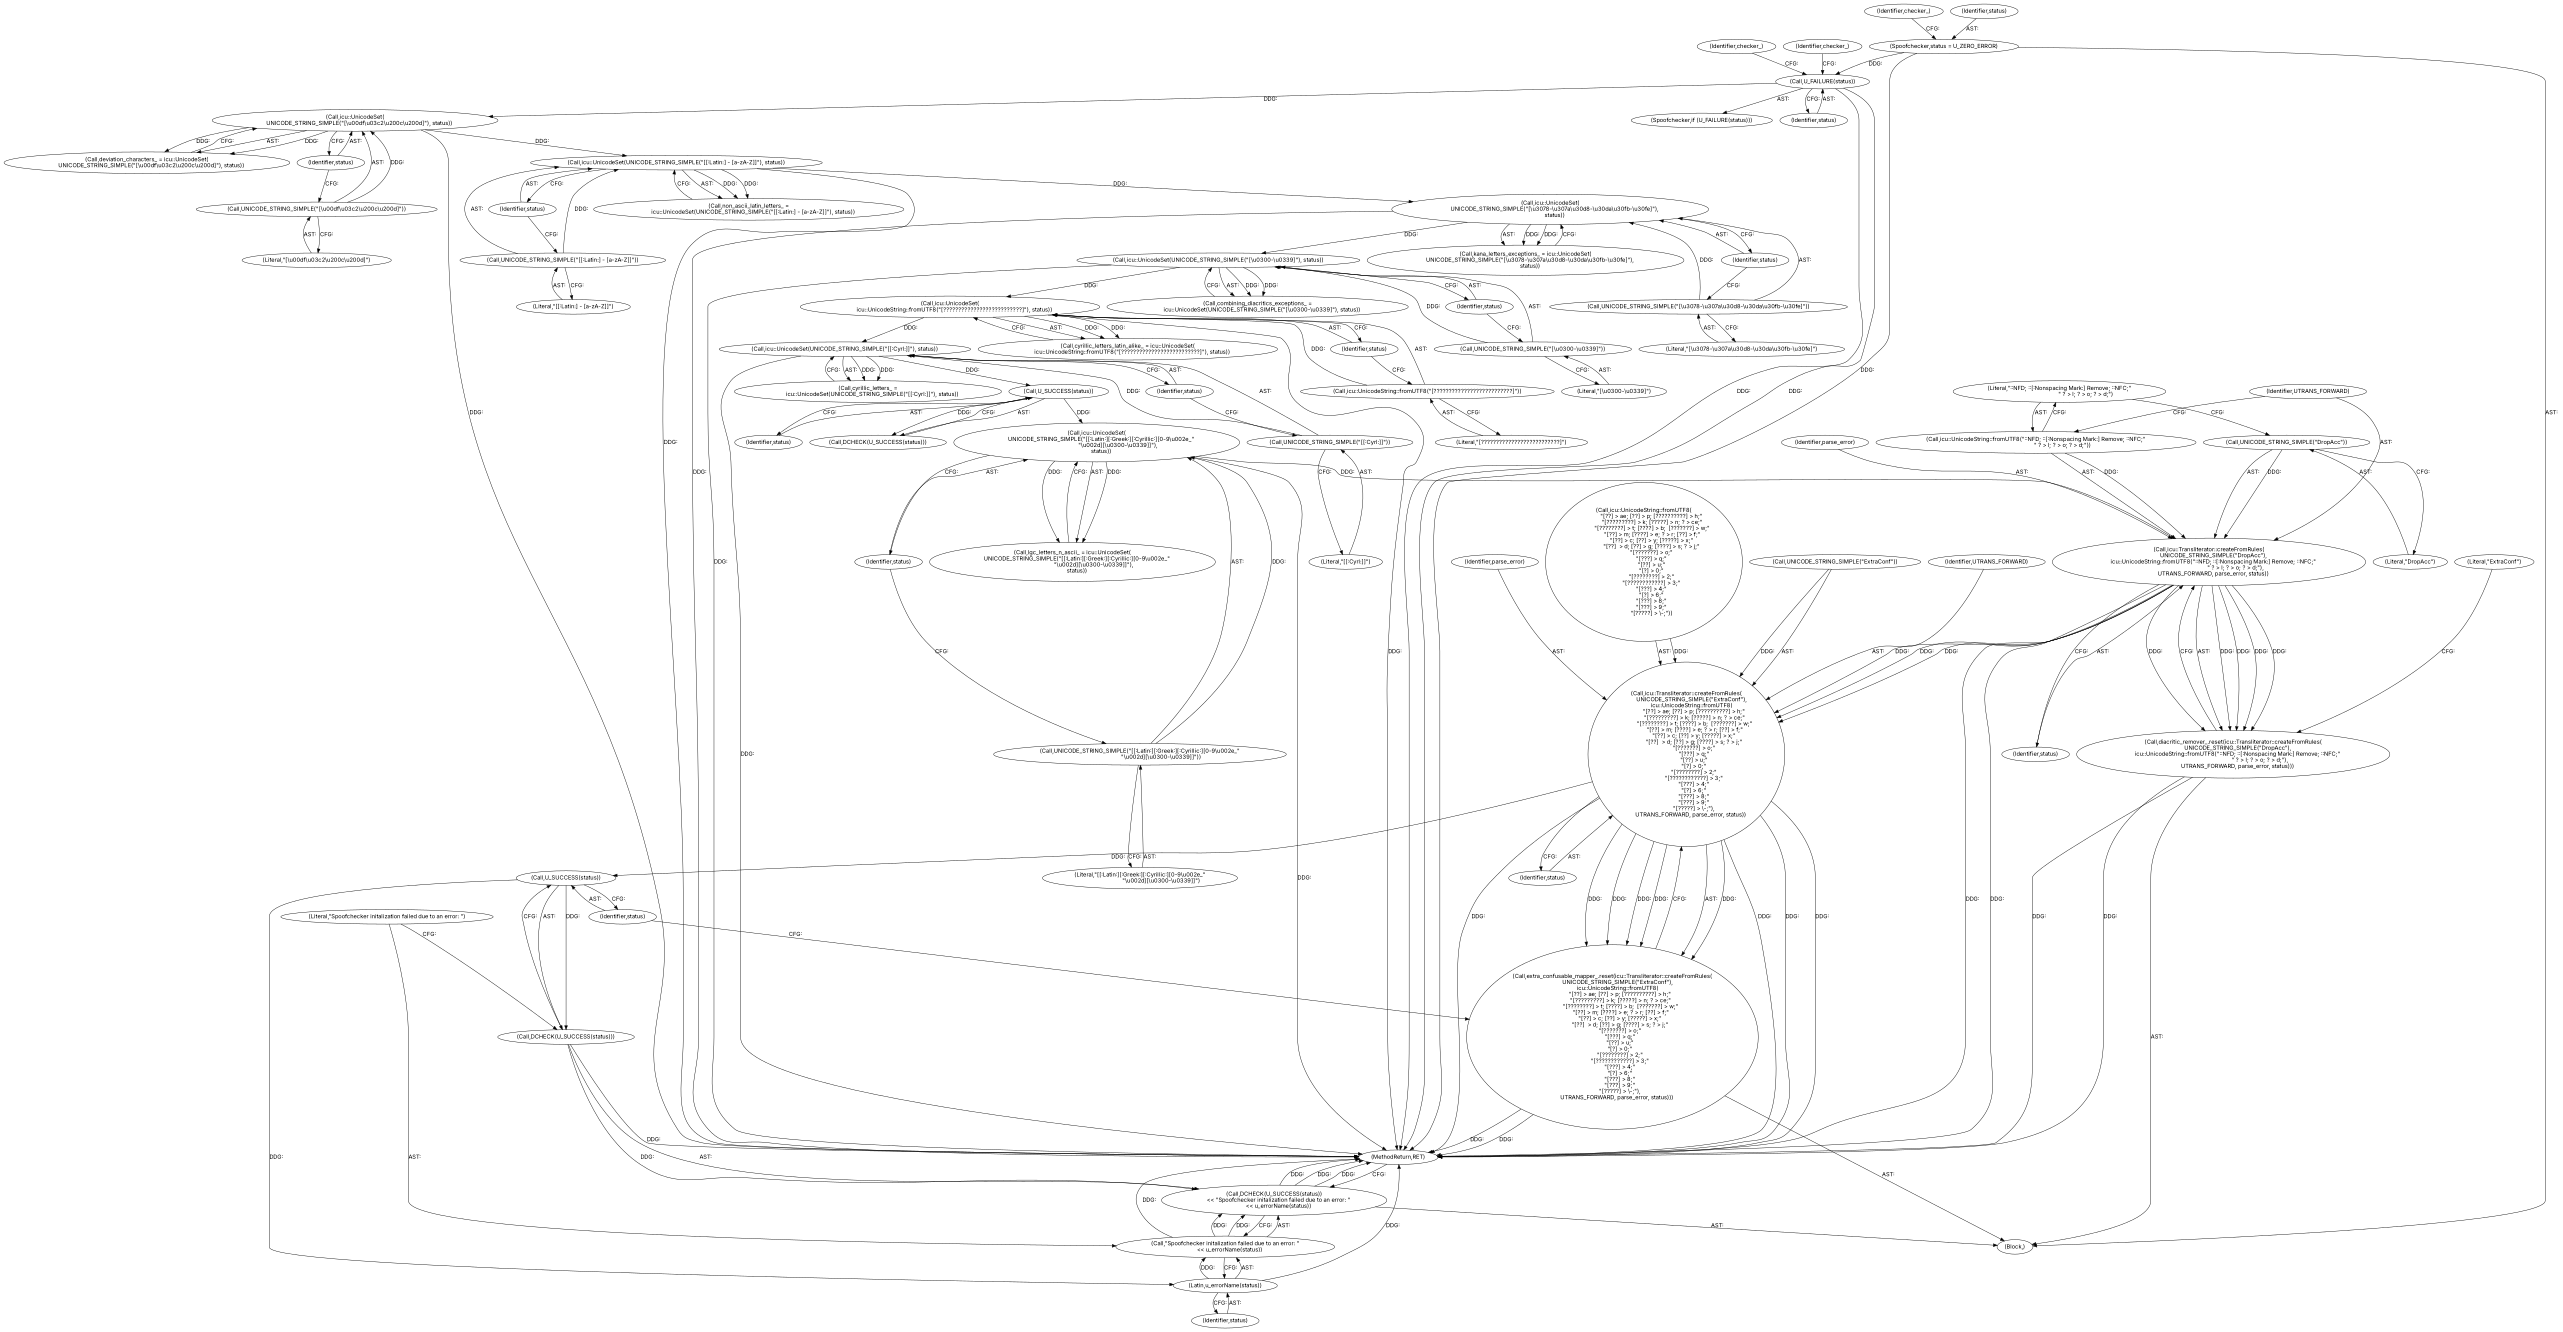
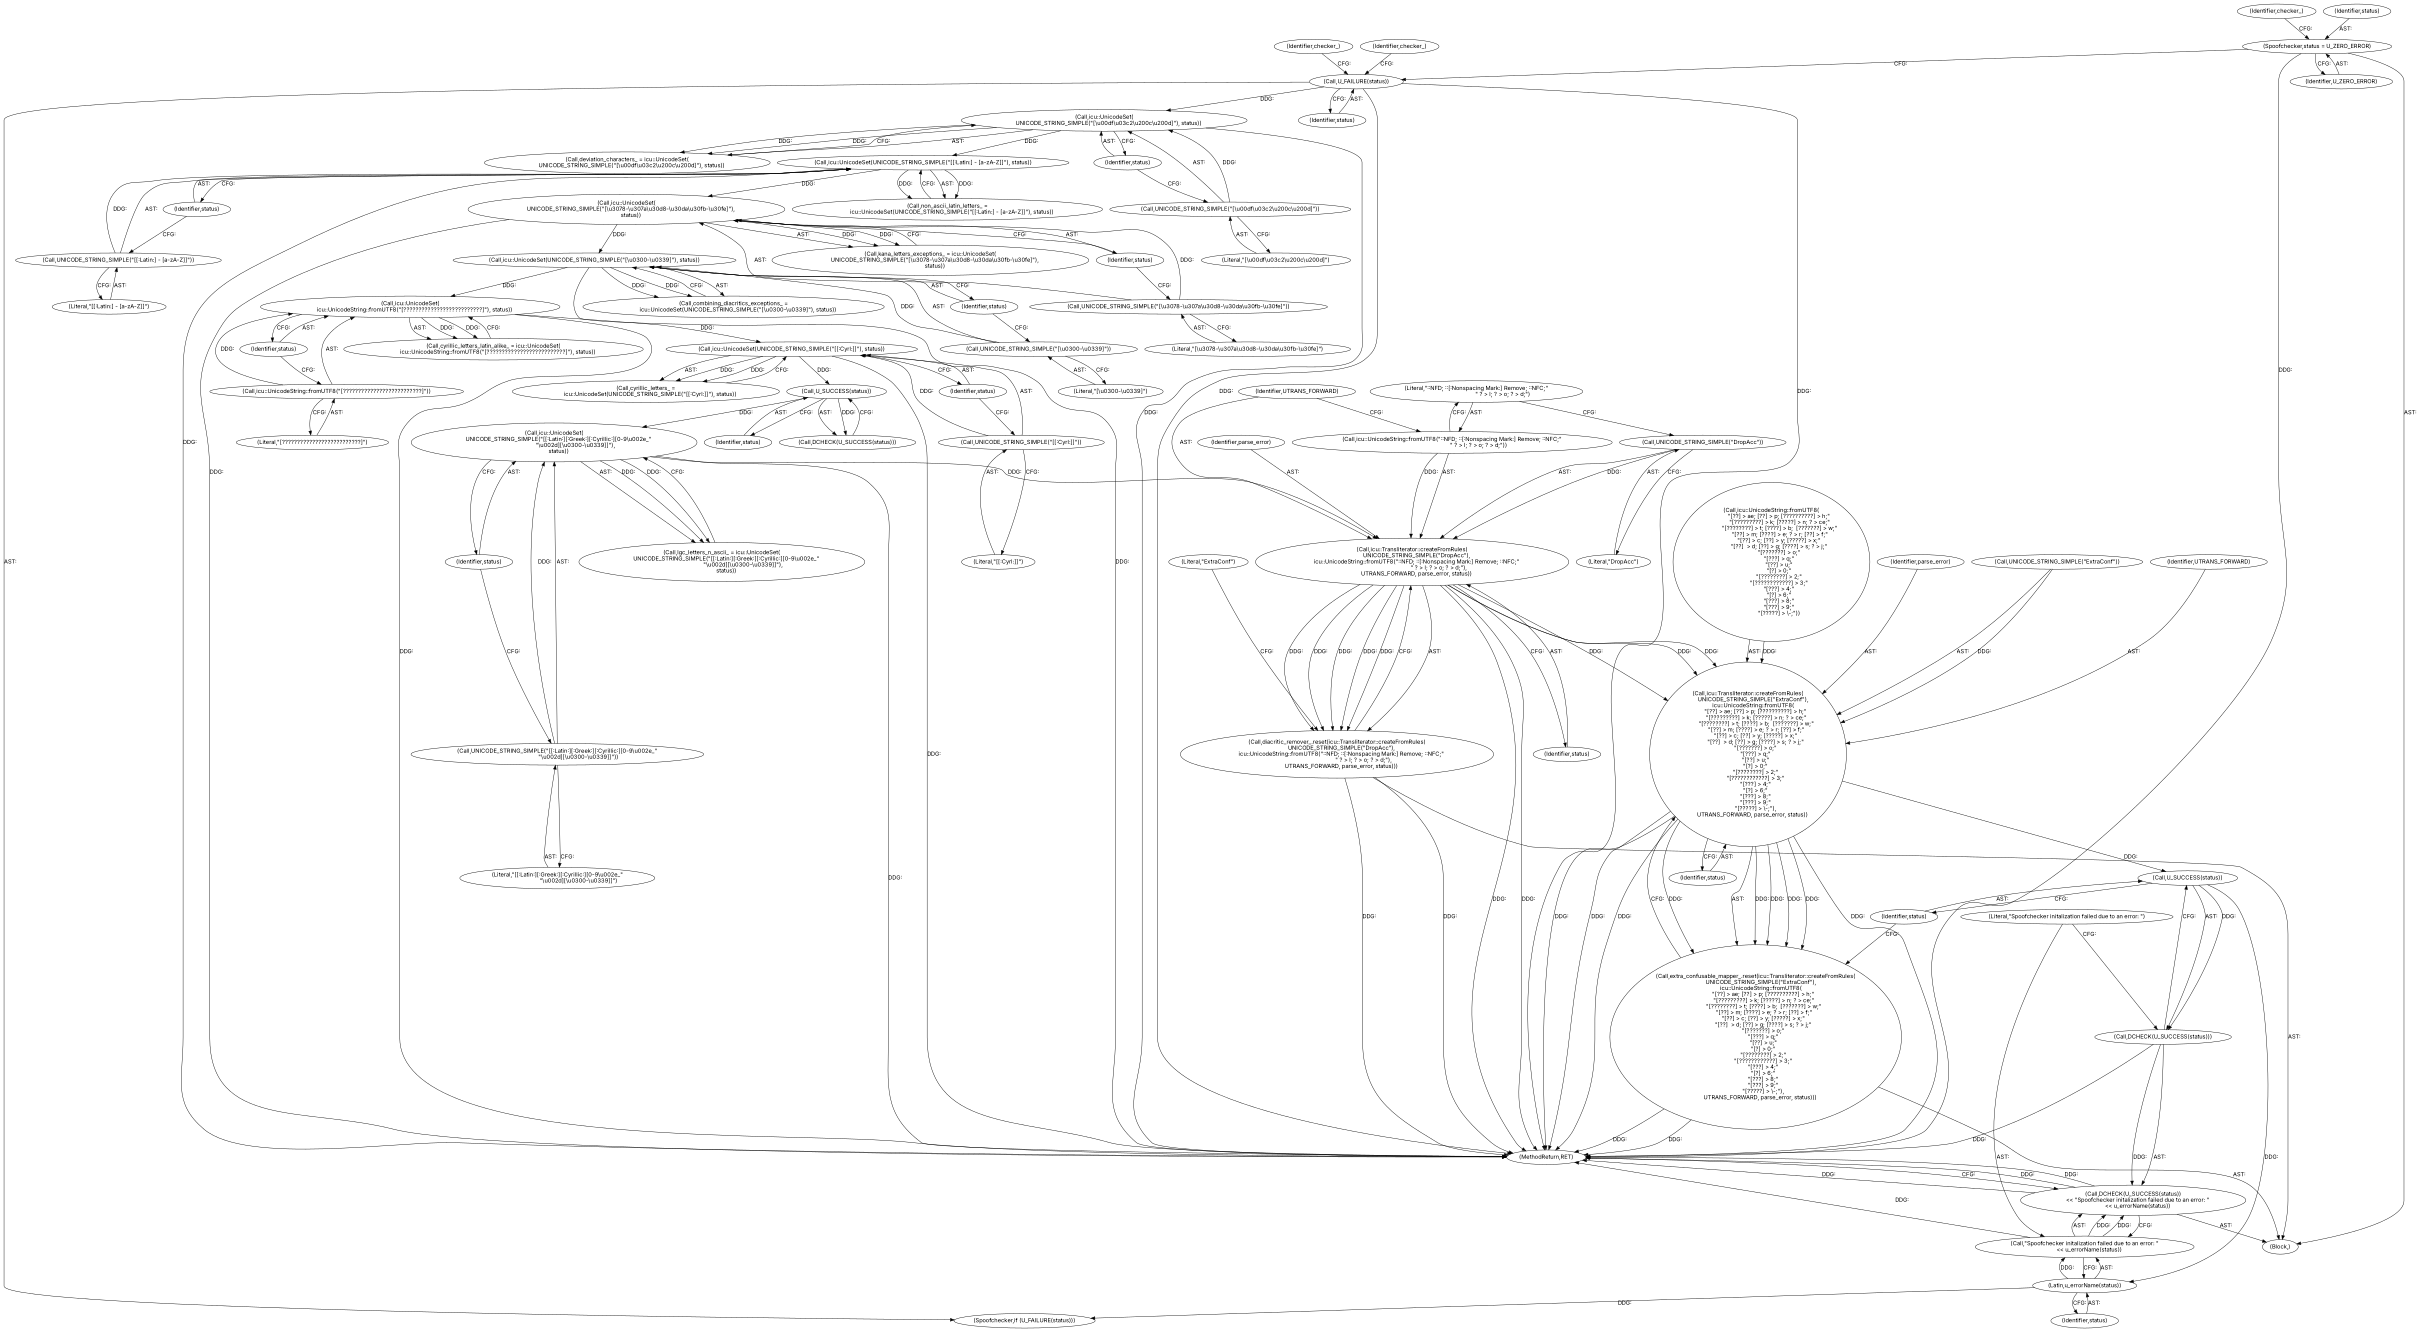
edge "(Spoofchecker,status = U_ZERO_ERROR)" -> "(Call,U_FAILURE(status))": label "DDG: " -> "CFG: "
node "(Identifier,U_ZERO_ERROR)": added
edge "(Latin,u_errorName(status))" -> "(MethodReturn,RET)": now "(Latin,u_errorName(status))" -> "(Spoofchecker,if (U_FAILURE(status)))"
